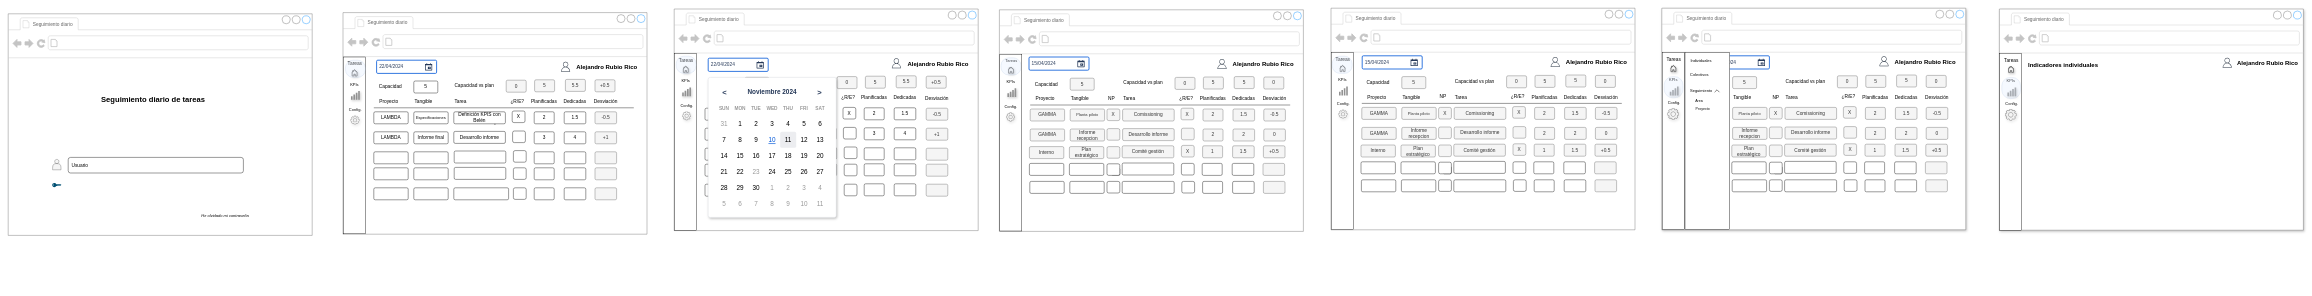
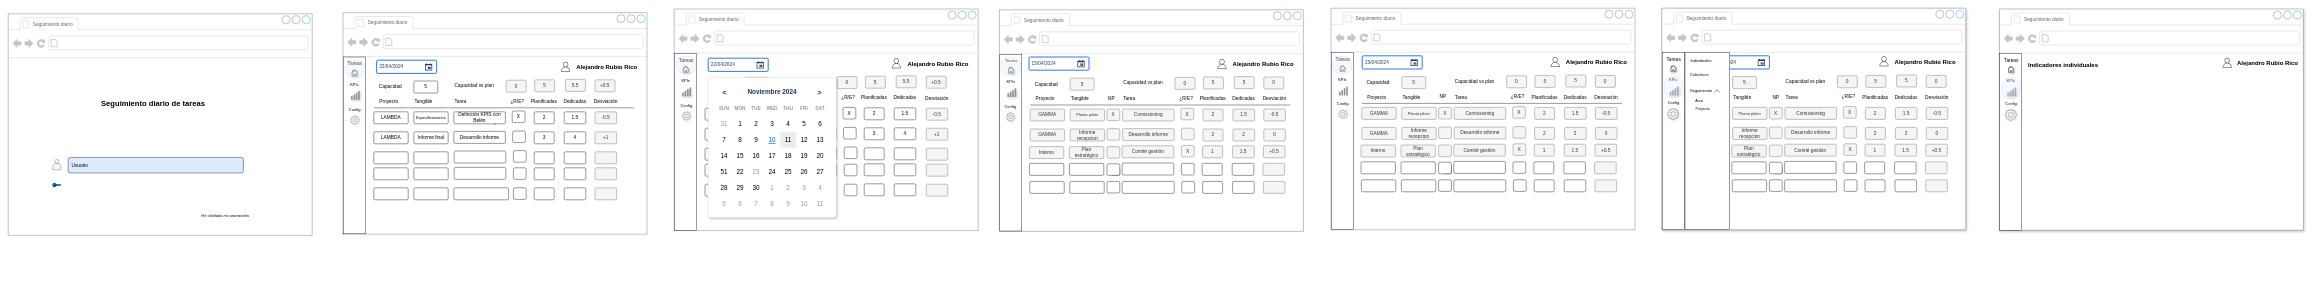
node "Seguimiento diario de tareas": moved (153, 99) -> (153, 103)
node "Usuario": fillcolor #ffffff -> #ddebff
node "21": label "21" -> "51"
